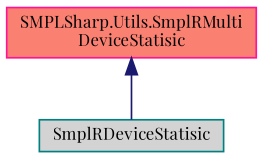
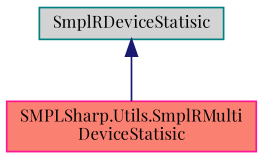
edge "SmplRDeviceStatisic" -> "SMPLSharp.Utils.SmplRMulti DeviceStatisic": reversed
